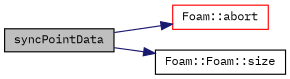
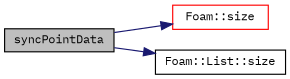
node "Foam::abort": label "Foam::abort" -> "Foam::size"
node "Foam::Foam::size": label "Foam::Foam::size" -> "Foam::List::size"
